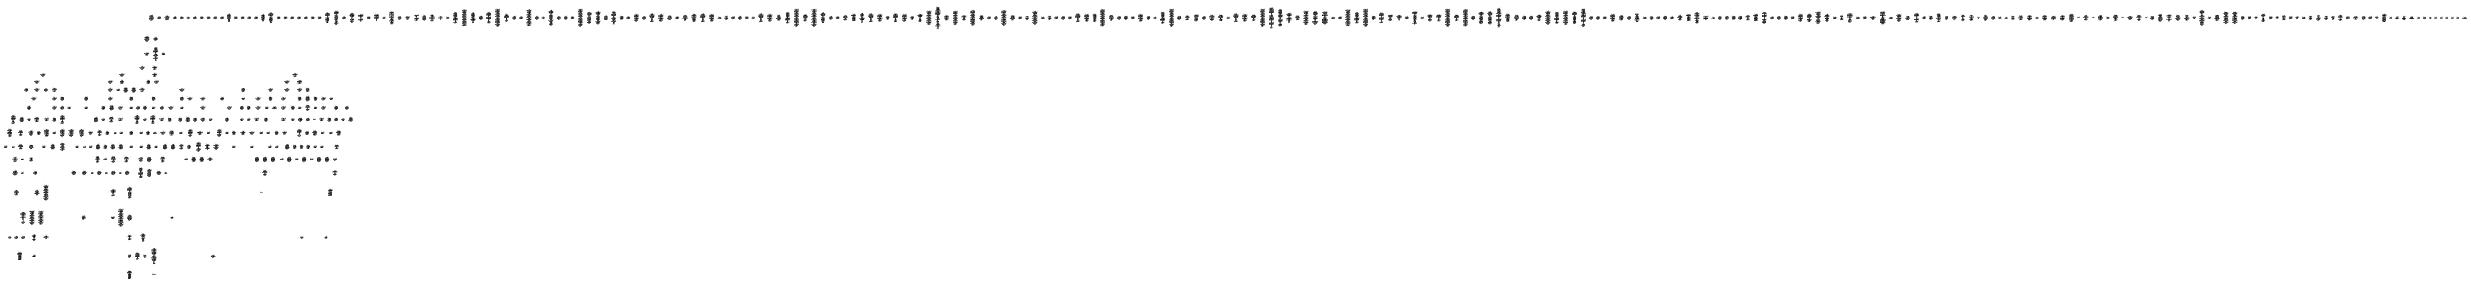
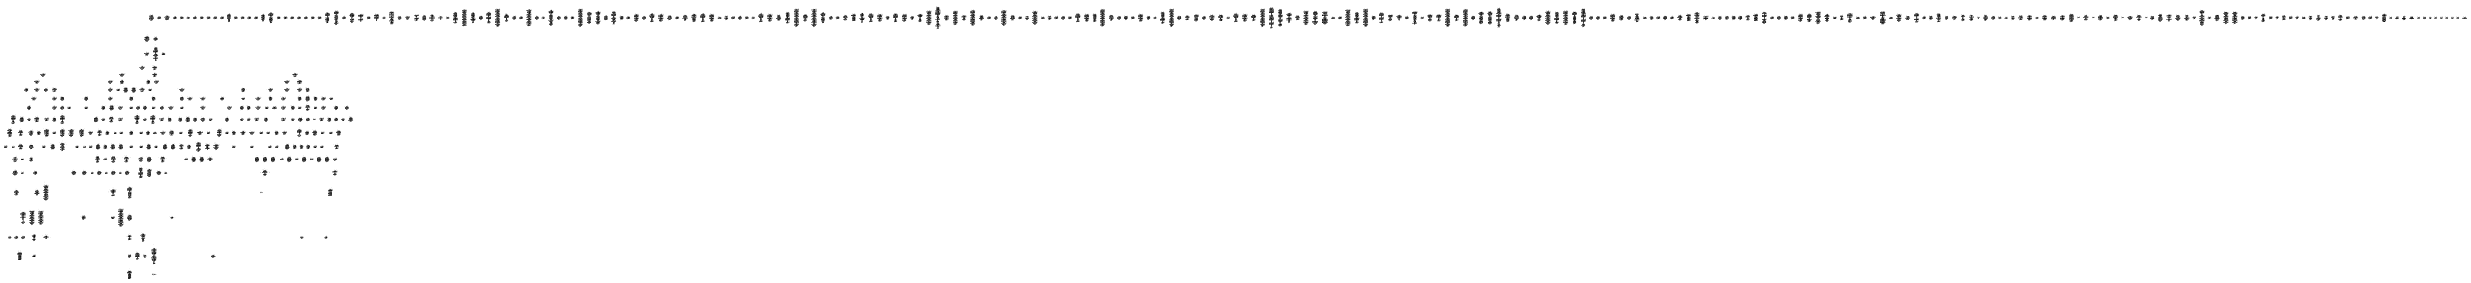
node "# 0x510 PUSHX Data REVERT": added
